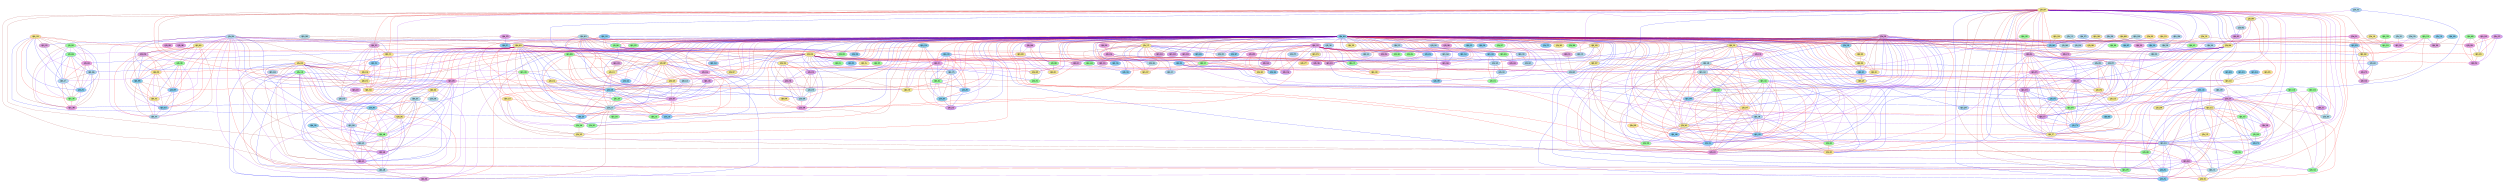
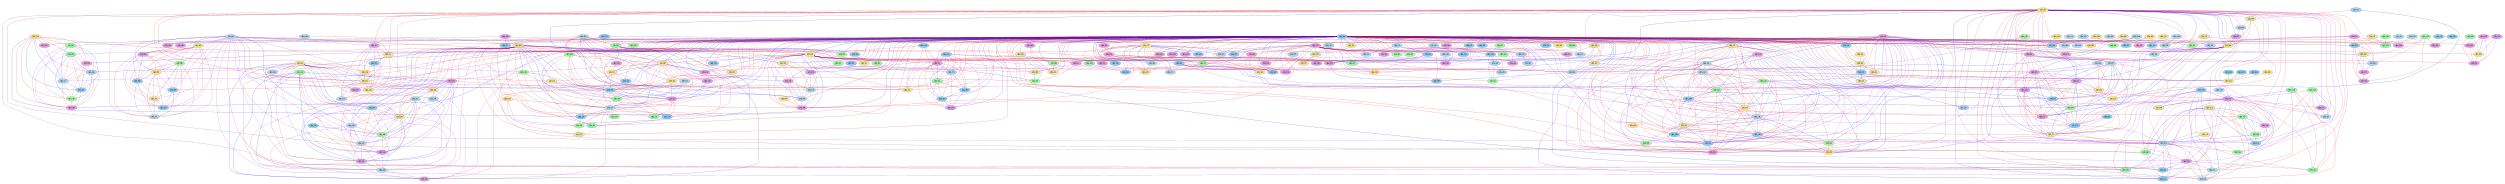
node "QDi_313": fillcolor khaki -> lightblue
